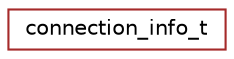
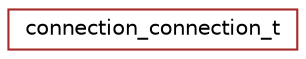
node "connection_info_t": label "connection_info_t" -> "connection_connection_t"
